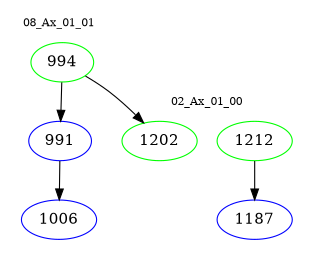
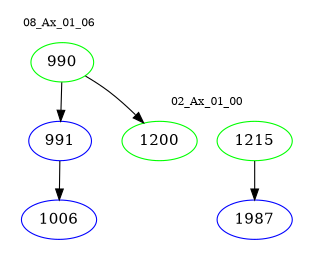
cluster "08_Ax_01_01": label "08_Ax_01_01" -> "08_Ax_01_06"
node "994": label "994" -> "990"
node "1202": label "1202" -> "1200"
node "1212": label "1212" -> "1215"
node "1187": label "1187" -> "1987"
